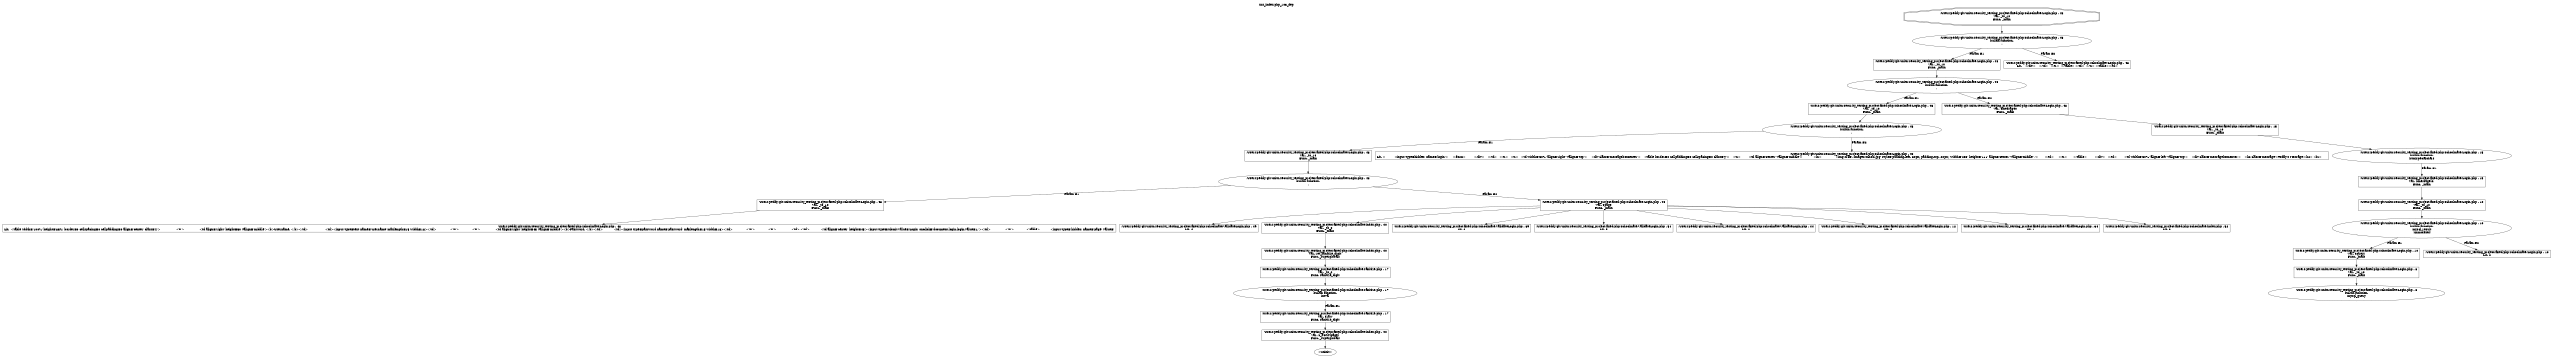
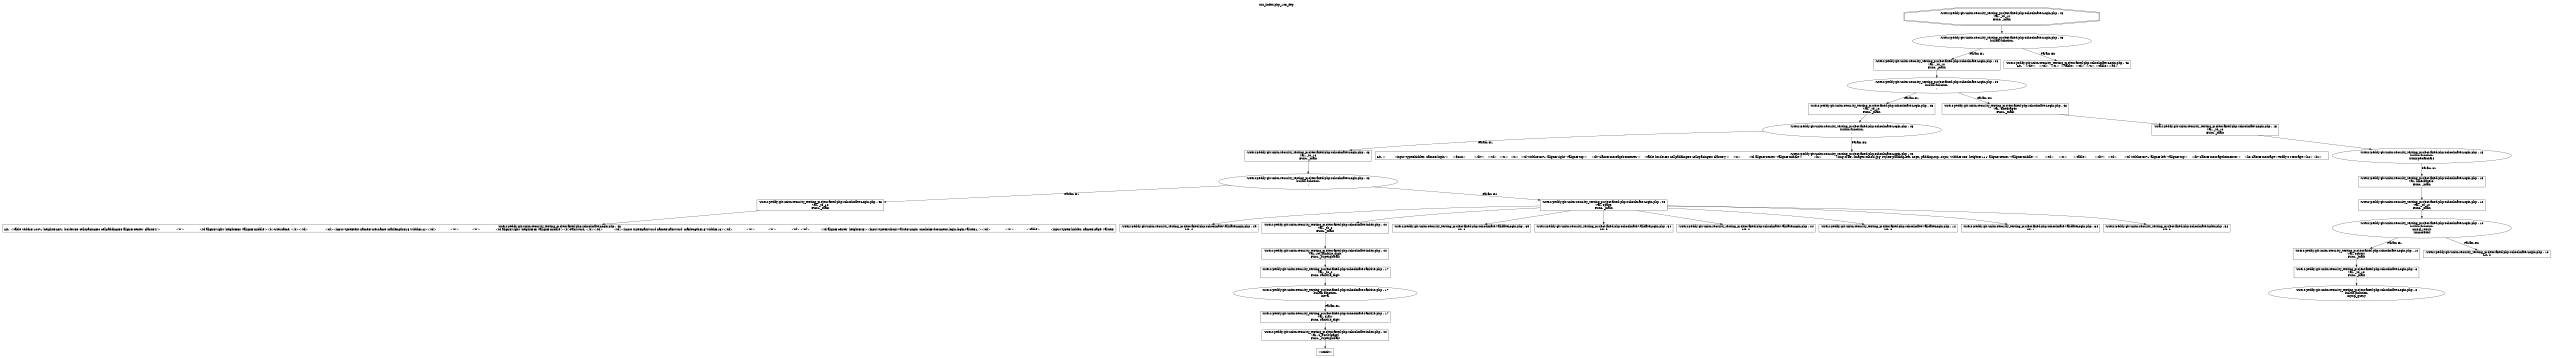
node "<uninit>": shape ellipse -> box
